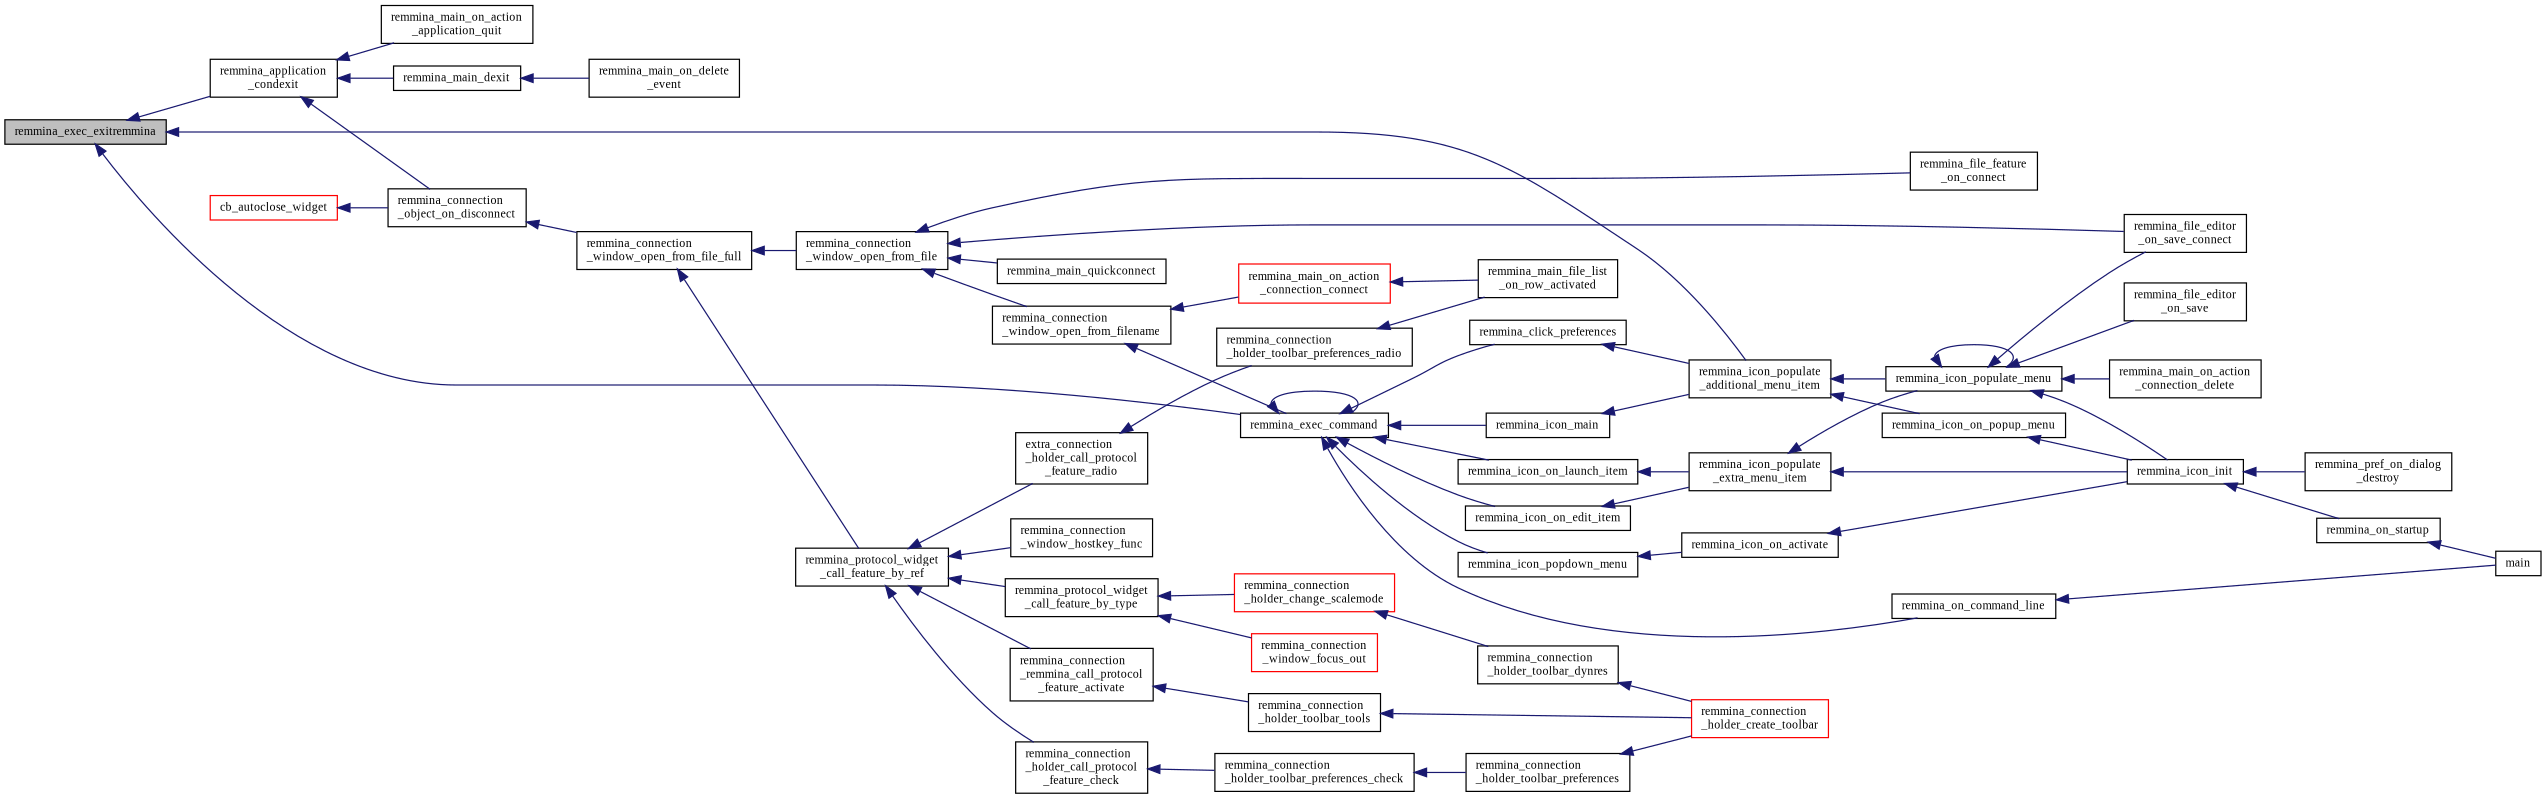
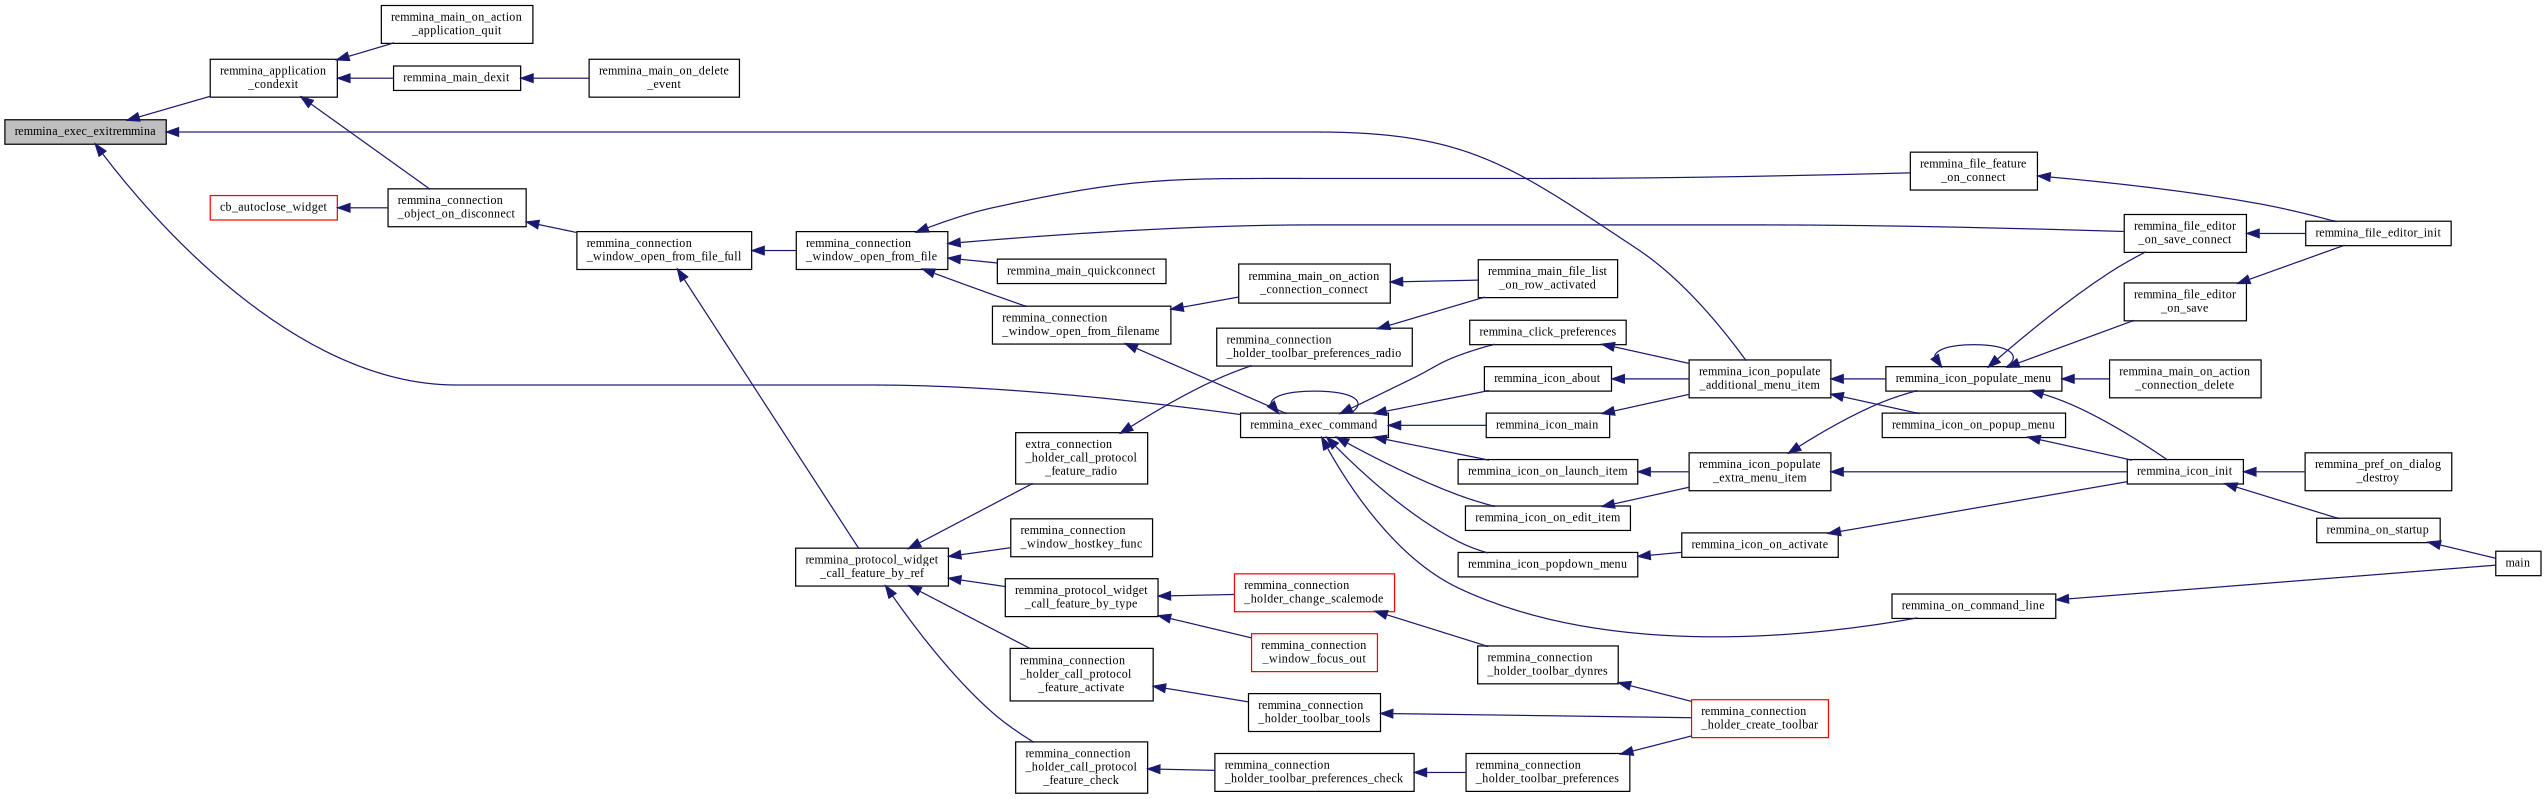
node "remmina_file_editor_init": added
node "remmina_main_on_action _connection_connect": color red -> black
node "remmina_icon_about": added
node "remmina_connection _remmina_call_protocol _feature_activate": label "remmina_connection _remmina_call_protocol _feature_activate" -> "remmina_connection _holder_call_protocol _feature_activate"
